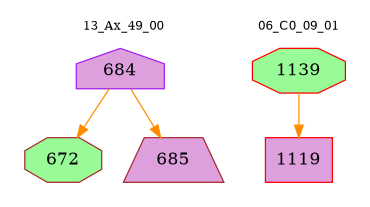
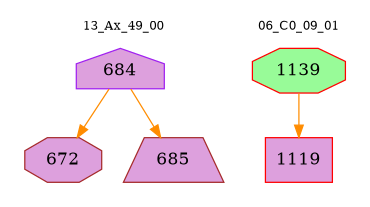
node "672": fillcolor palegreen -> plum
